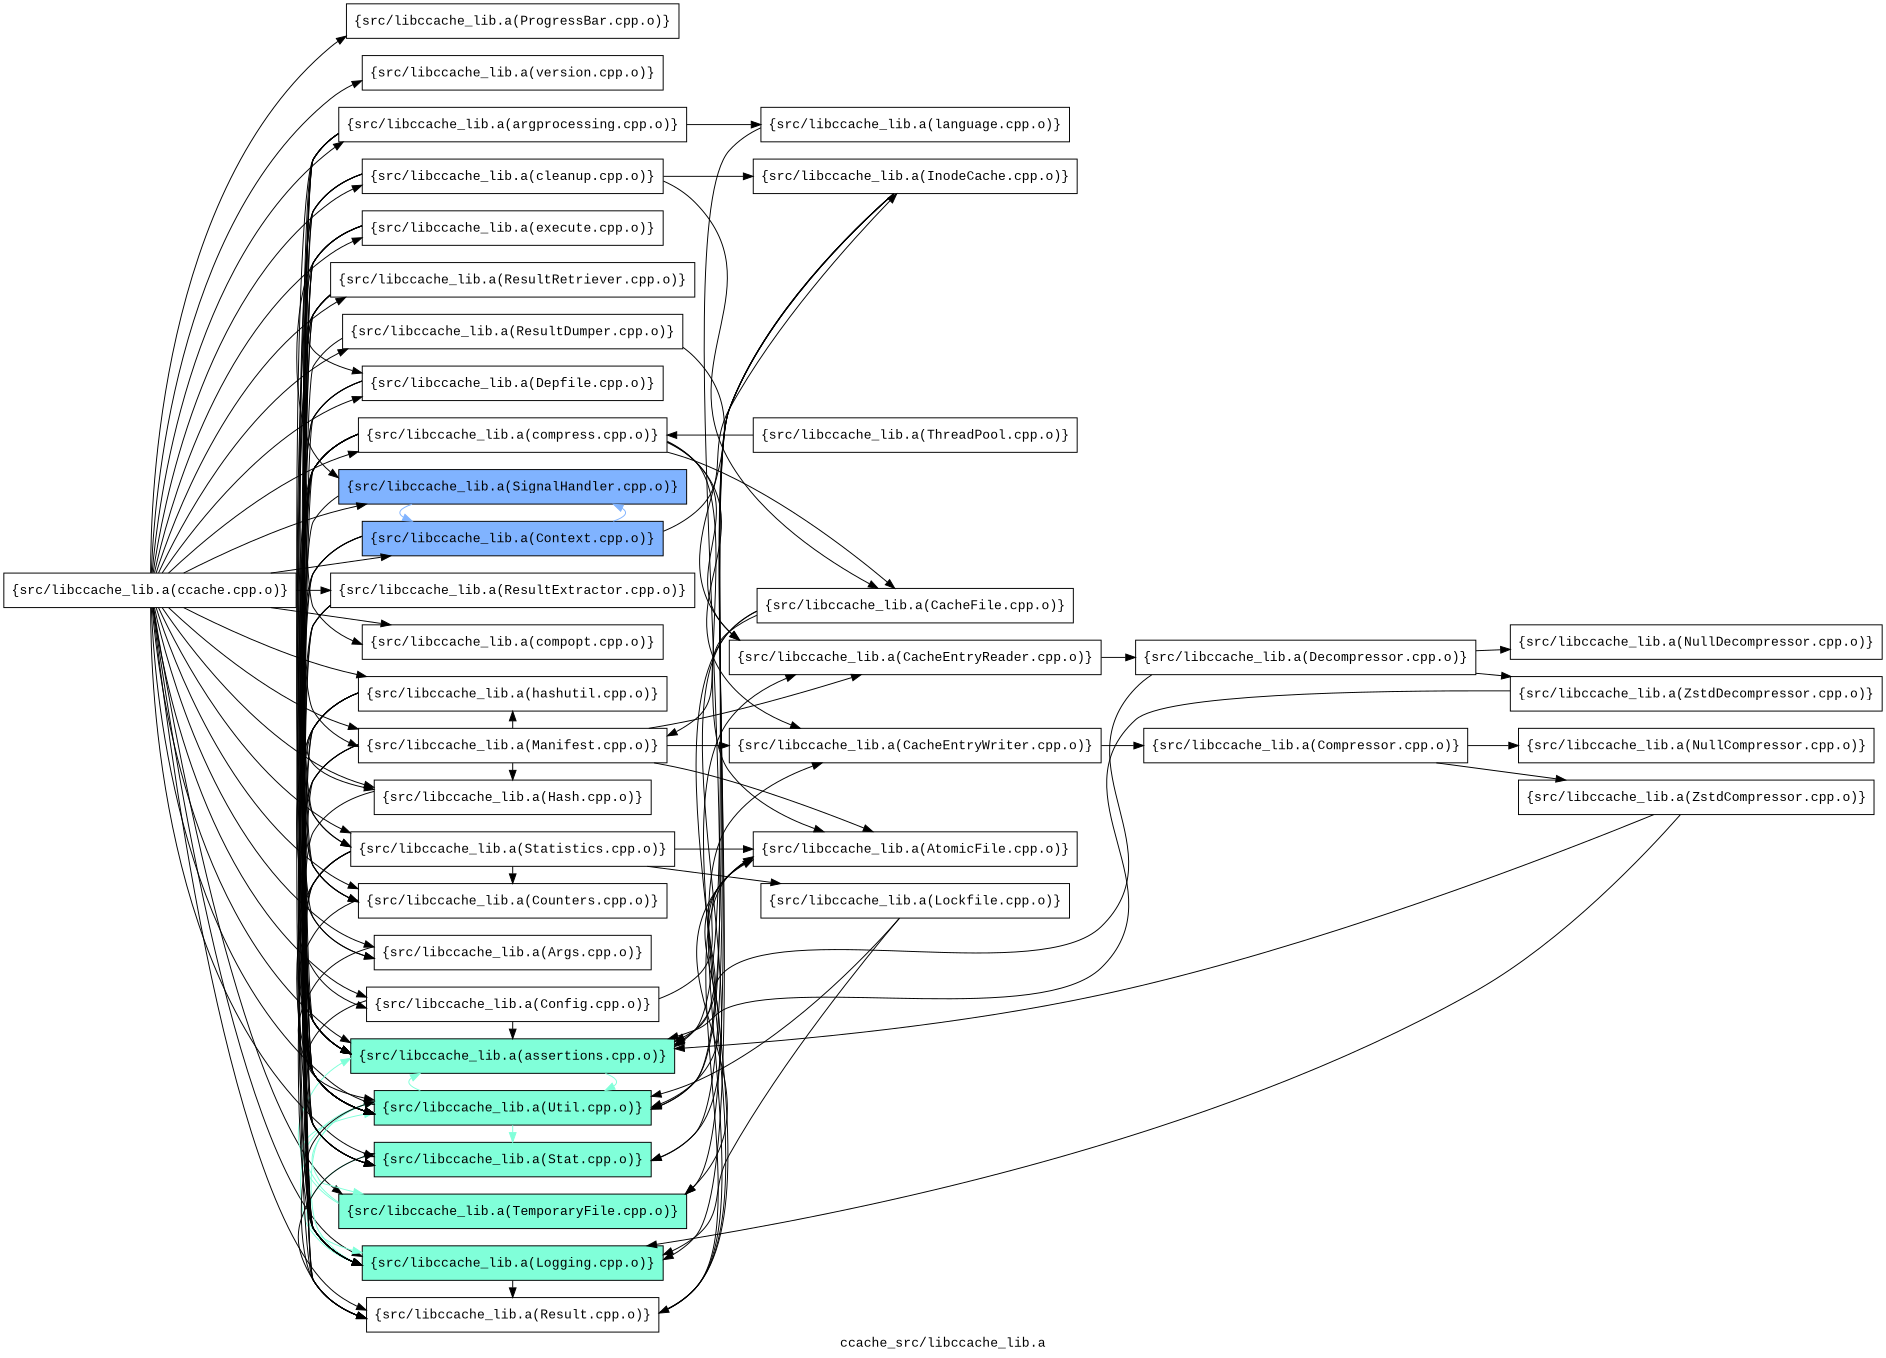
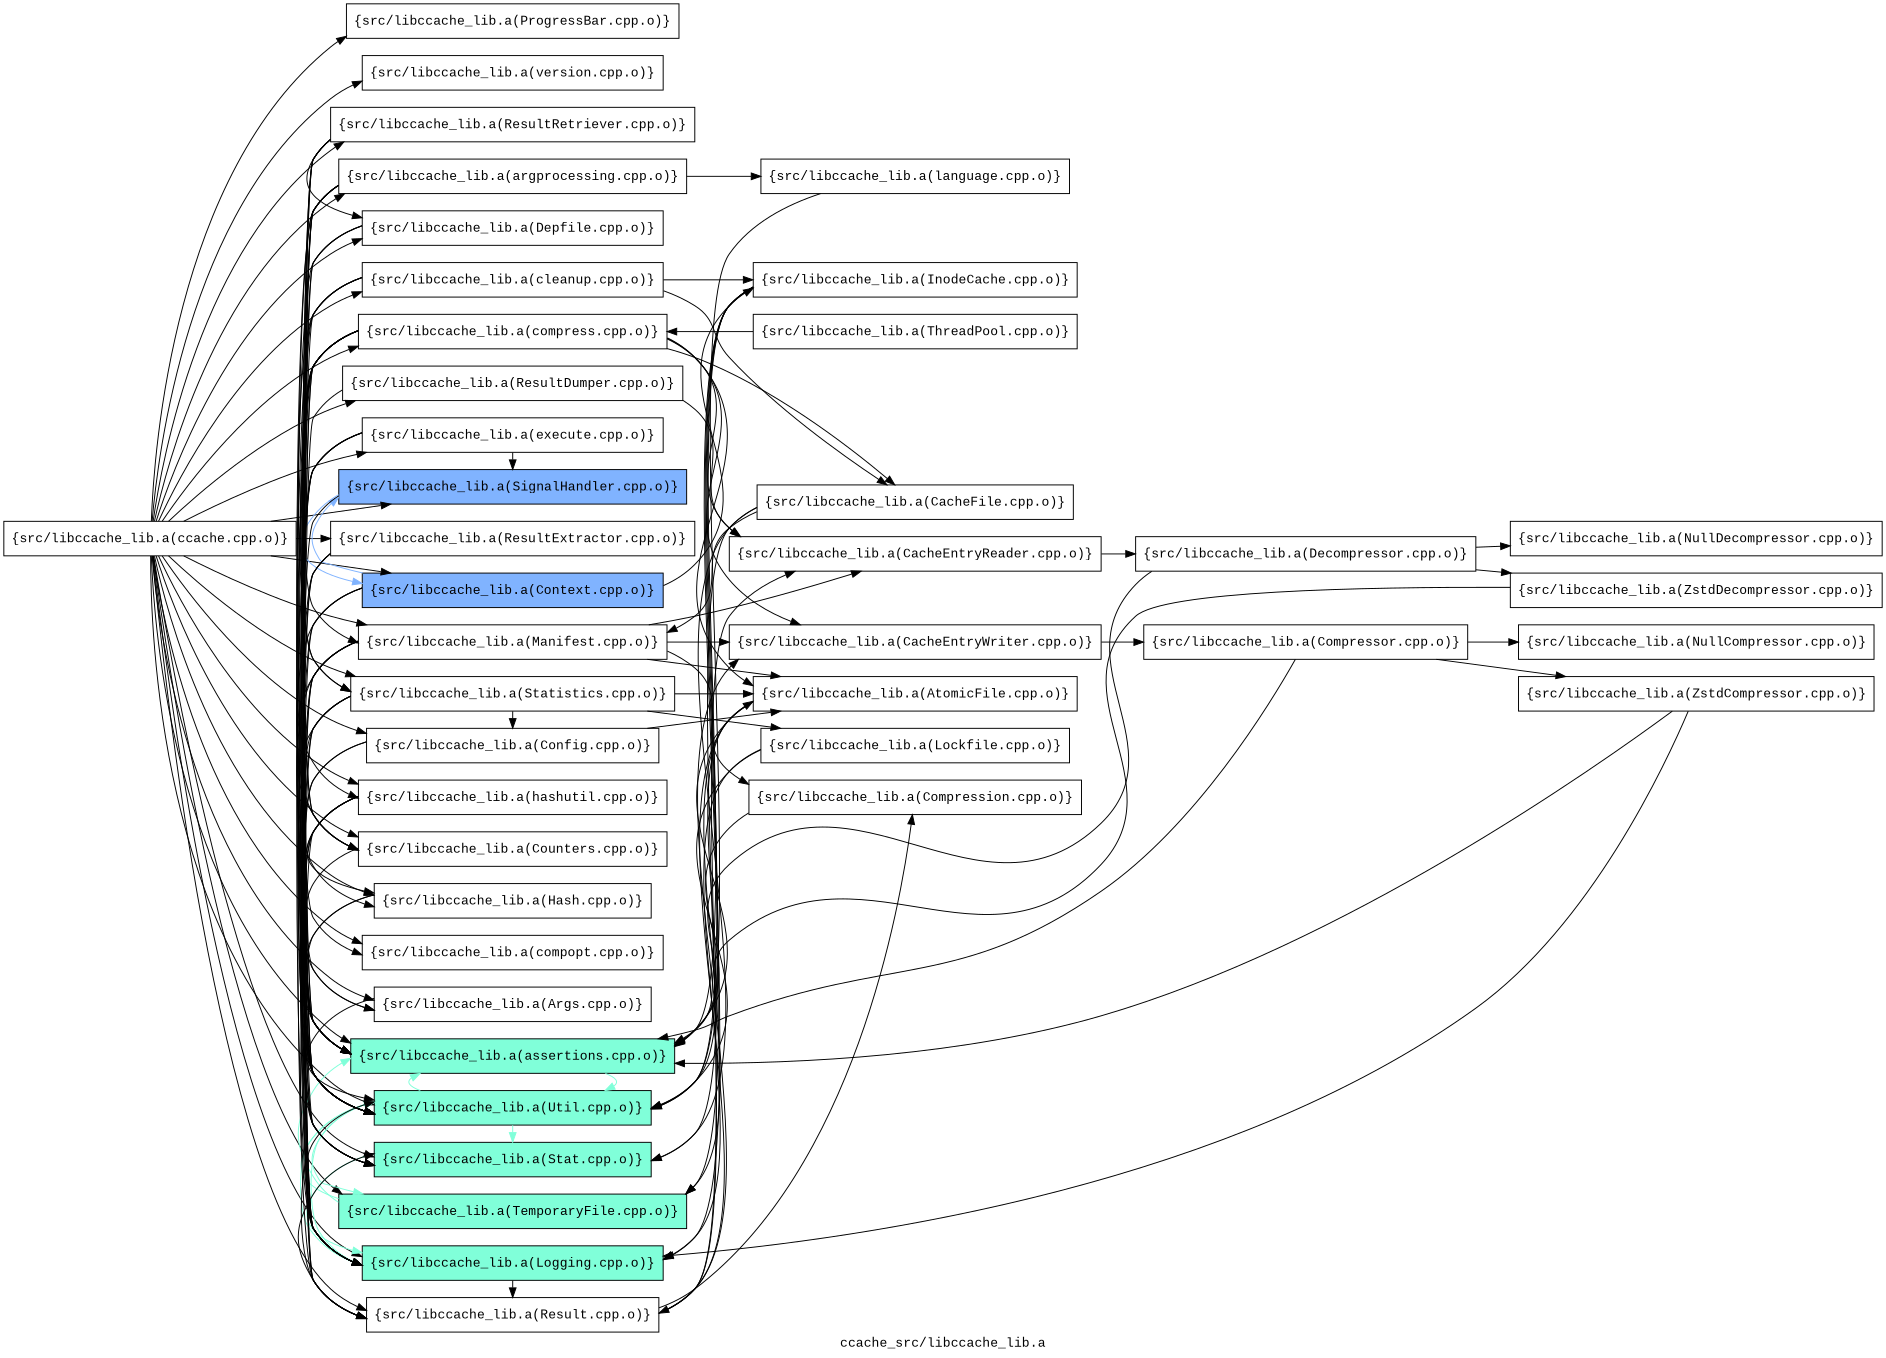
node "{src/libccache_lib.a(Compression.cpp.o)}": added
edge "{src/libccache_lib.a(Compressor.cpp.o)}" -> "{src/libccache_lib.a(assertions.cpp.o)}": added
edge "{src/libccache_lib.a(Hash.cpp.o)}" -> "{src/libccache_lib.a(Logging.cpp.o)}": added
